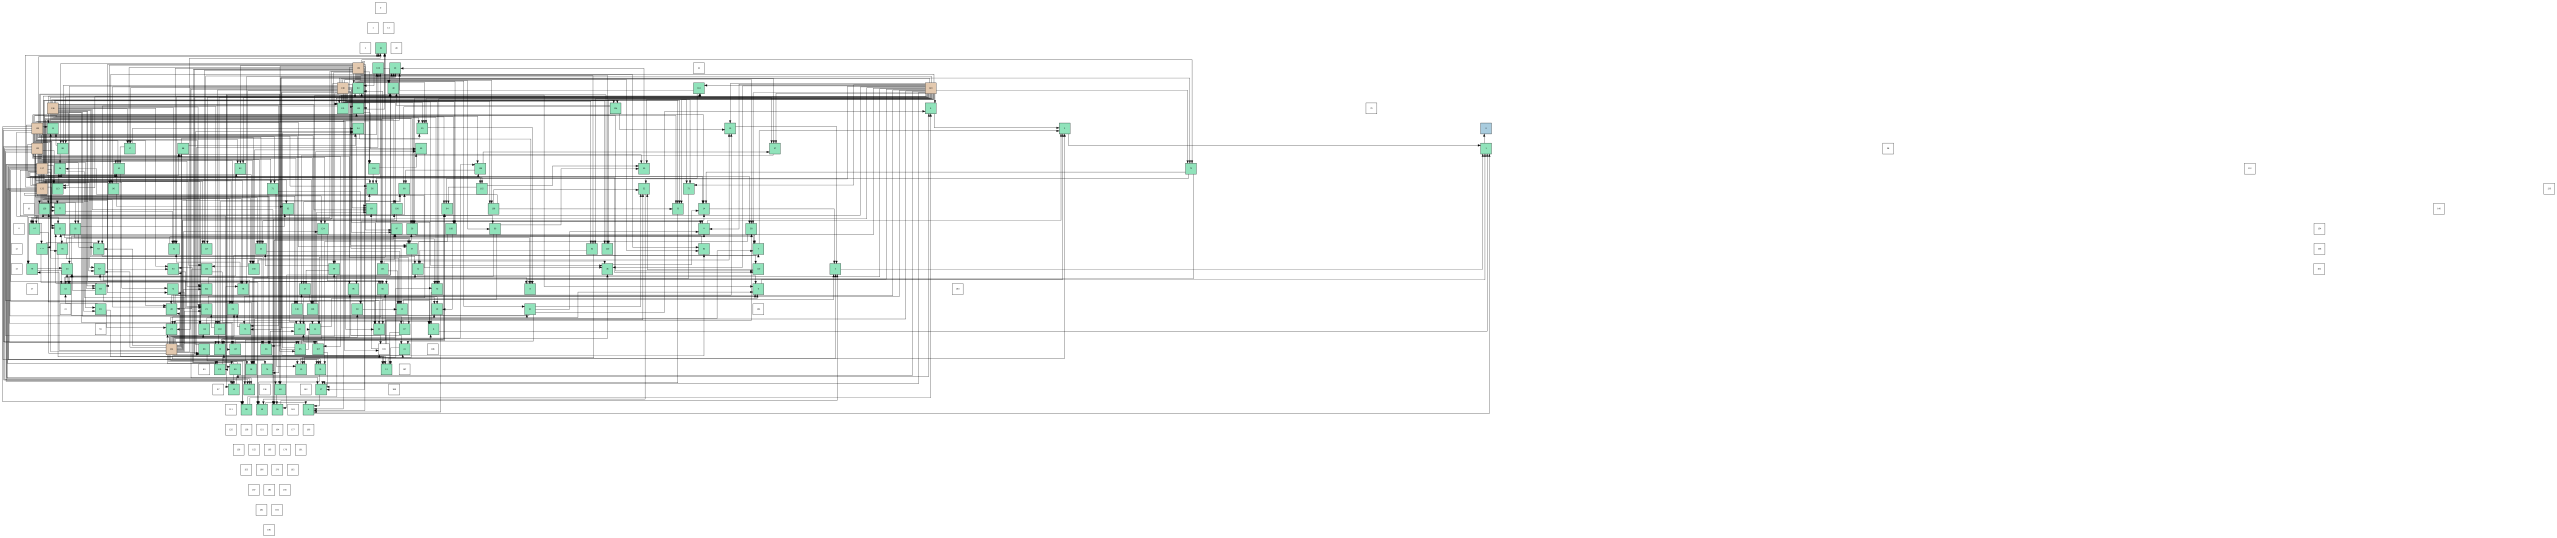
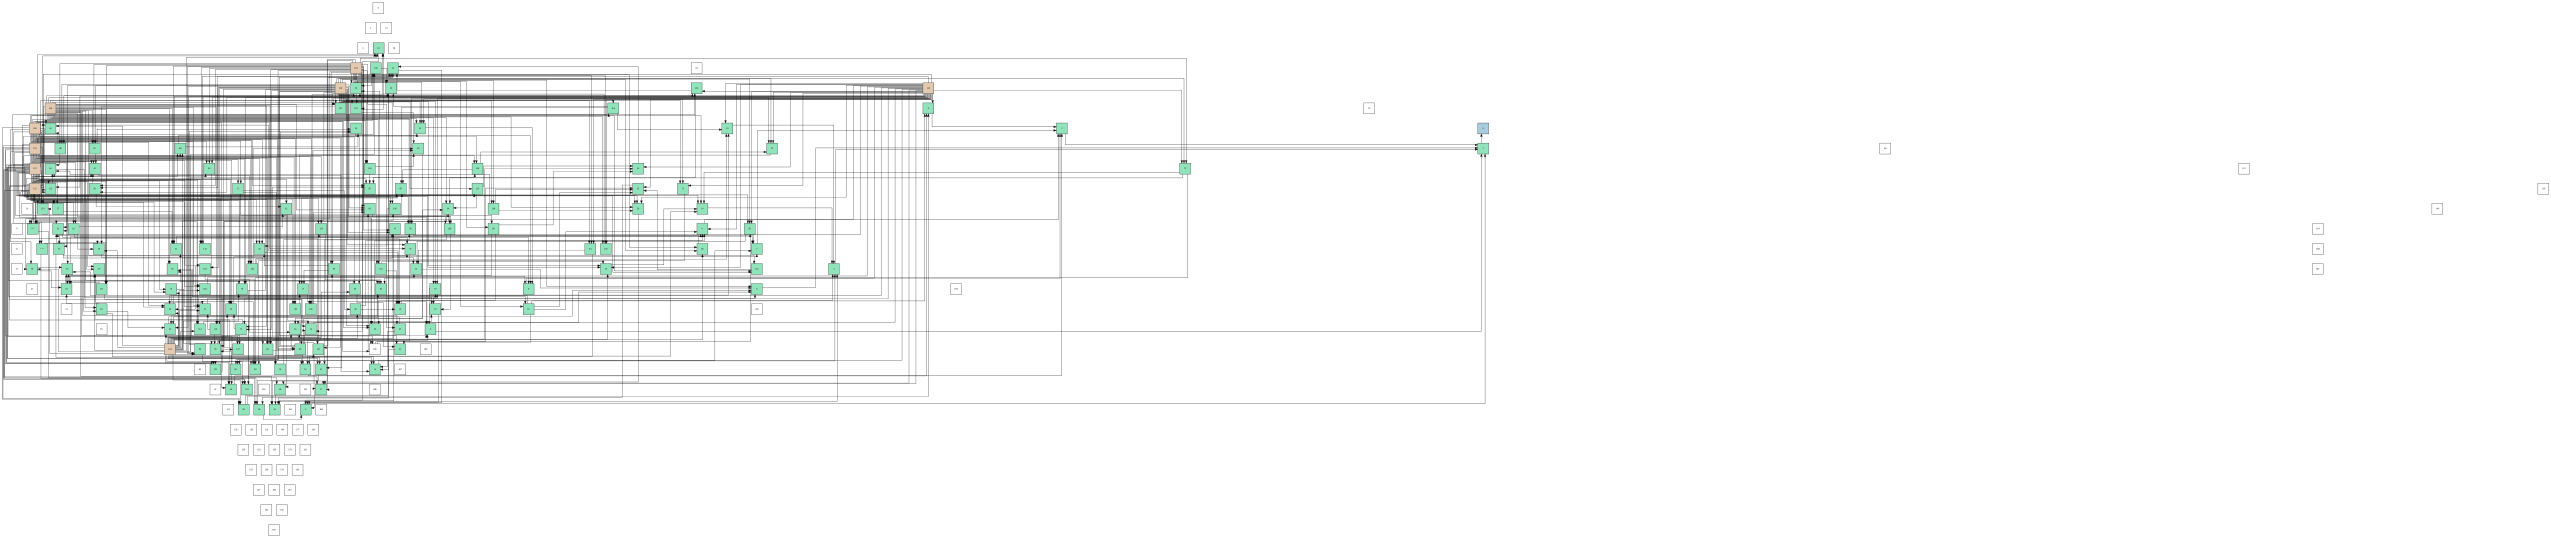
edge "26" -> "20": now "107" -> "20"
node "189": added
